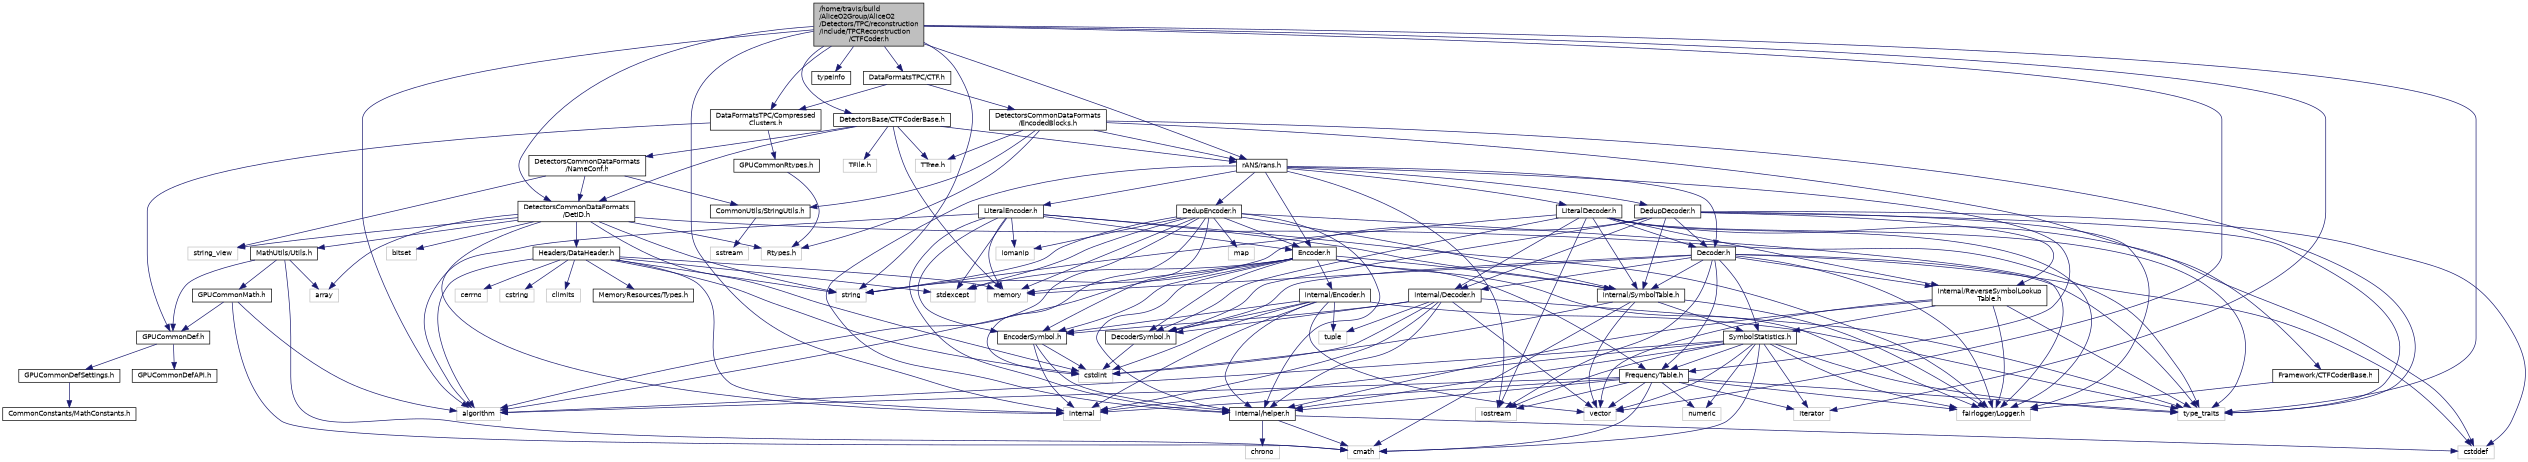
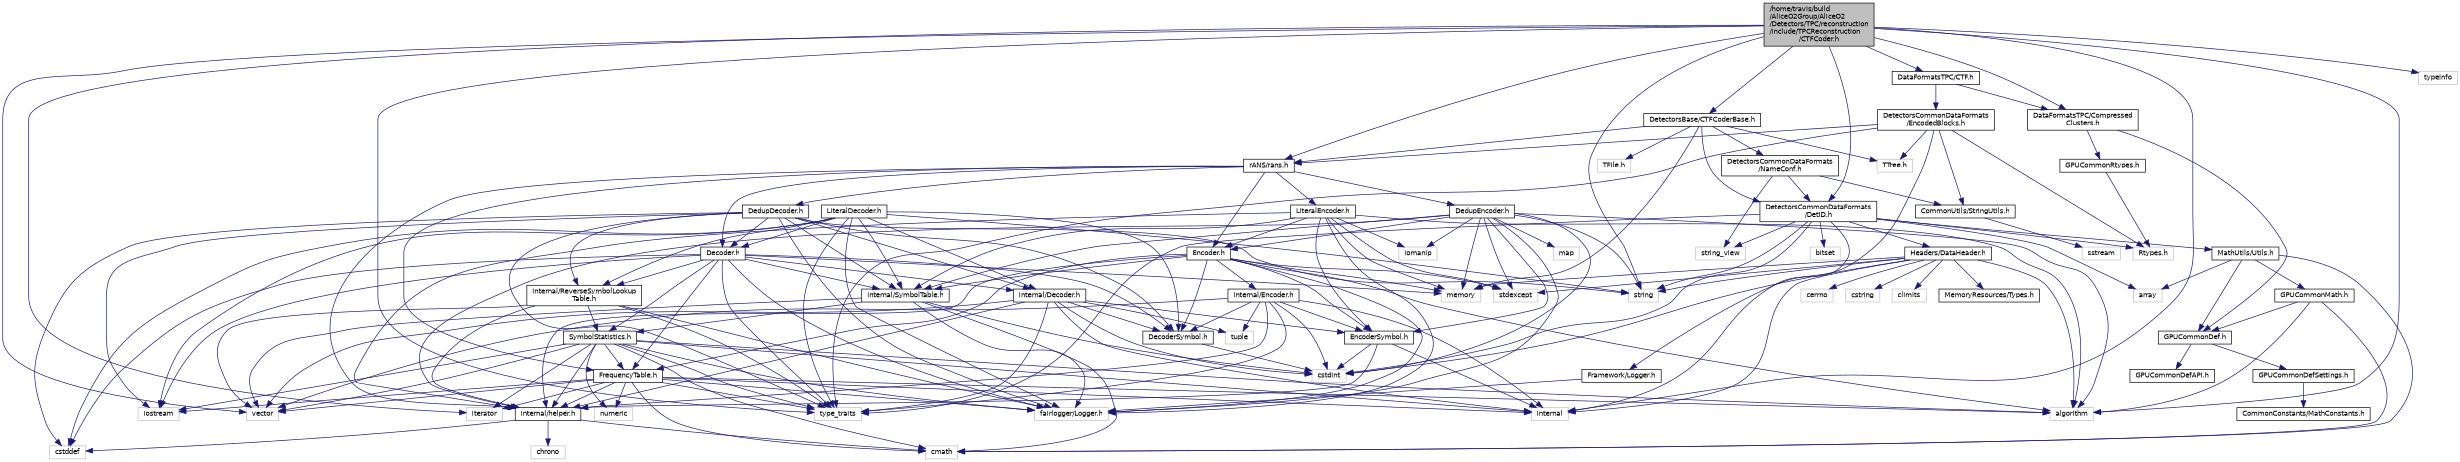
node "typeinfo": color black -> grey75
edge "rANS/rans.h" -> "LiteralDecoder.h": removed
edge "rANS/rans.h" -> "iostream": now "DedupDecoder.h" -> "iostream"
node "Framework/CTFCoderBase.h": label "Framework/CTFCoderBase.h" -> "Framework/Logger.h"
